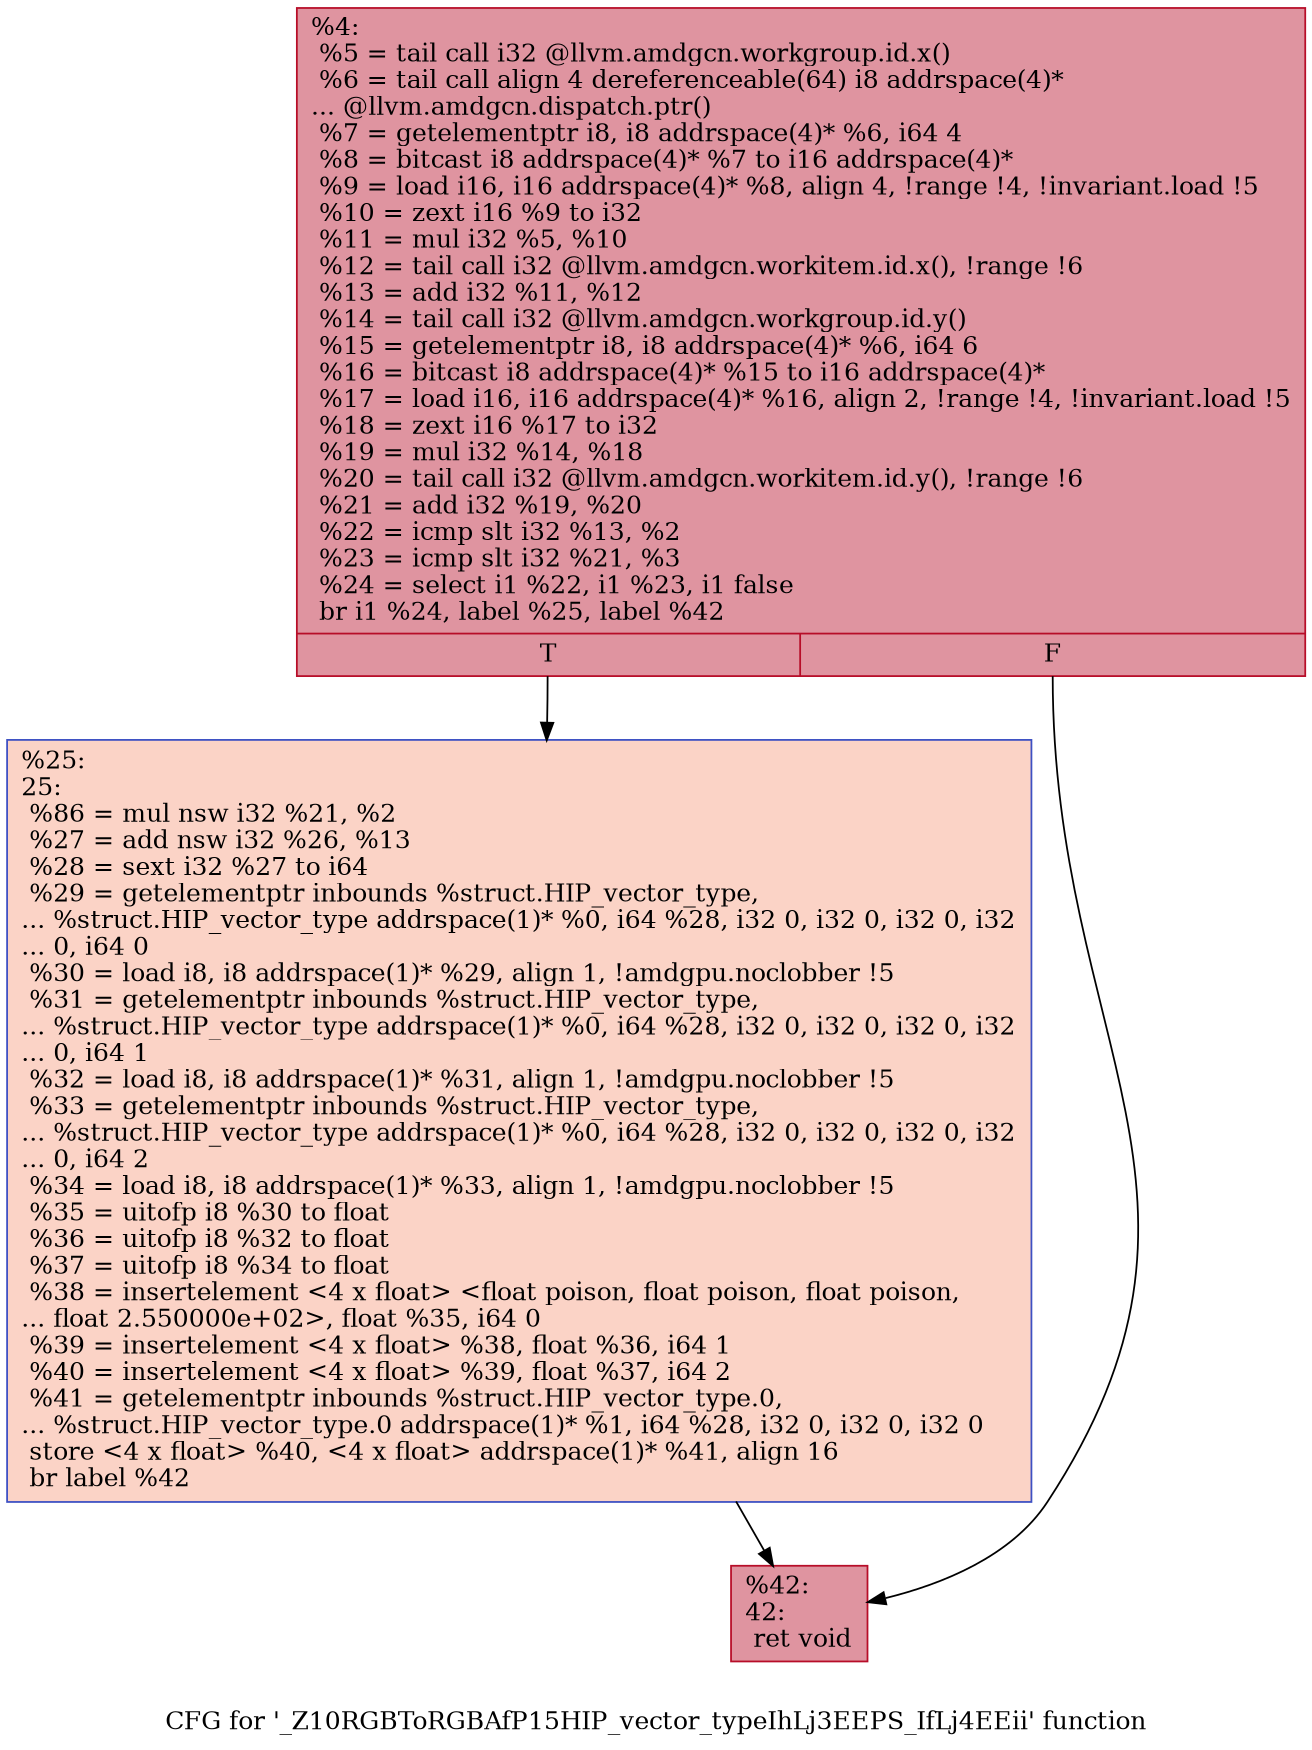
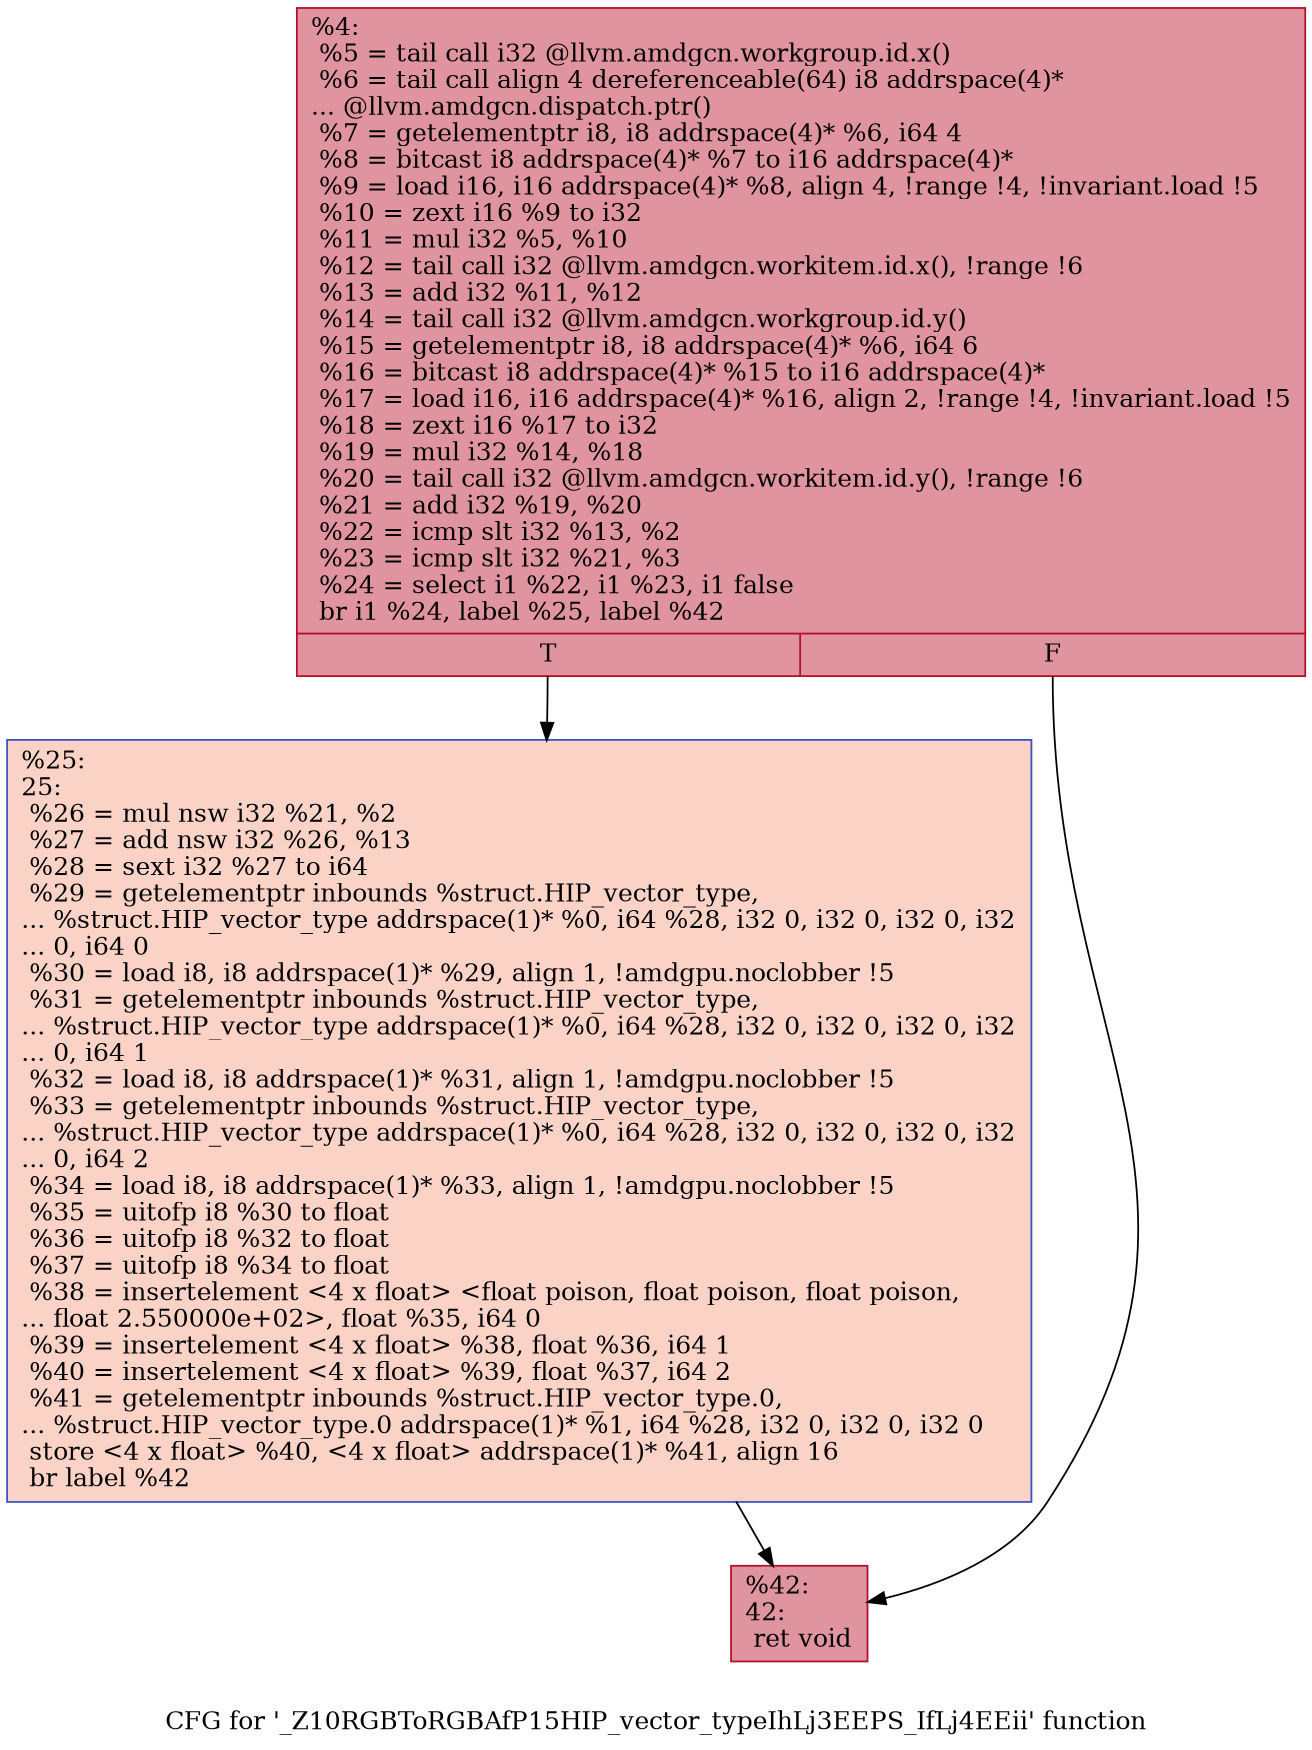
node "%25:": text "%86 = mul nsw i32 %21, %2" -> "%26 = mul nsw i32 %21, %2"
